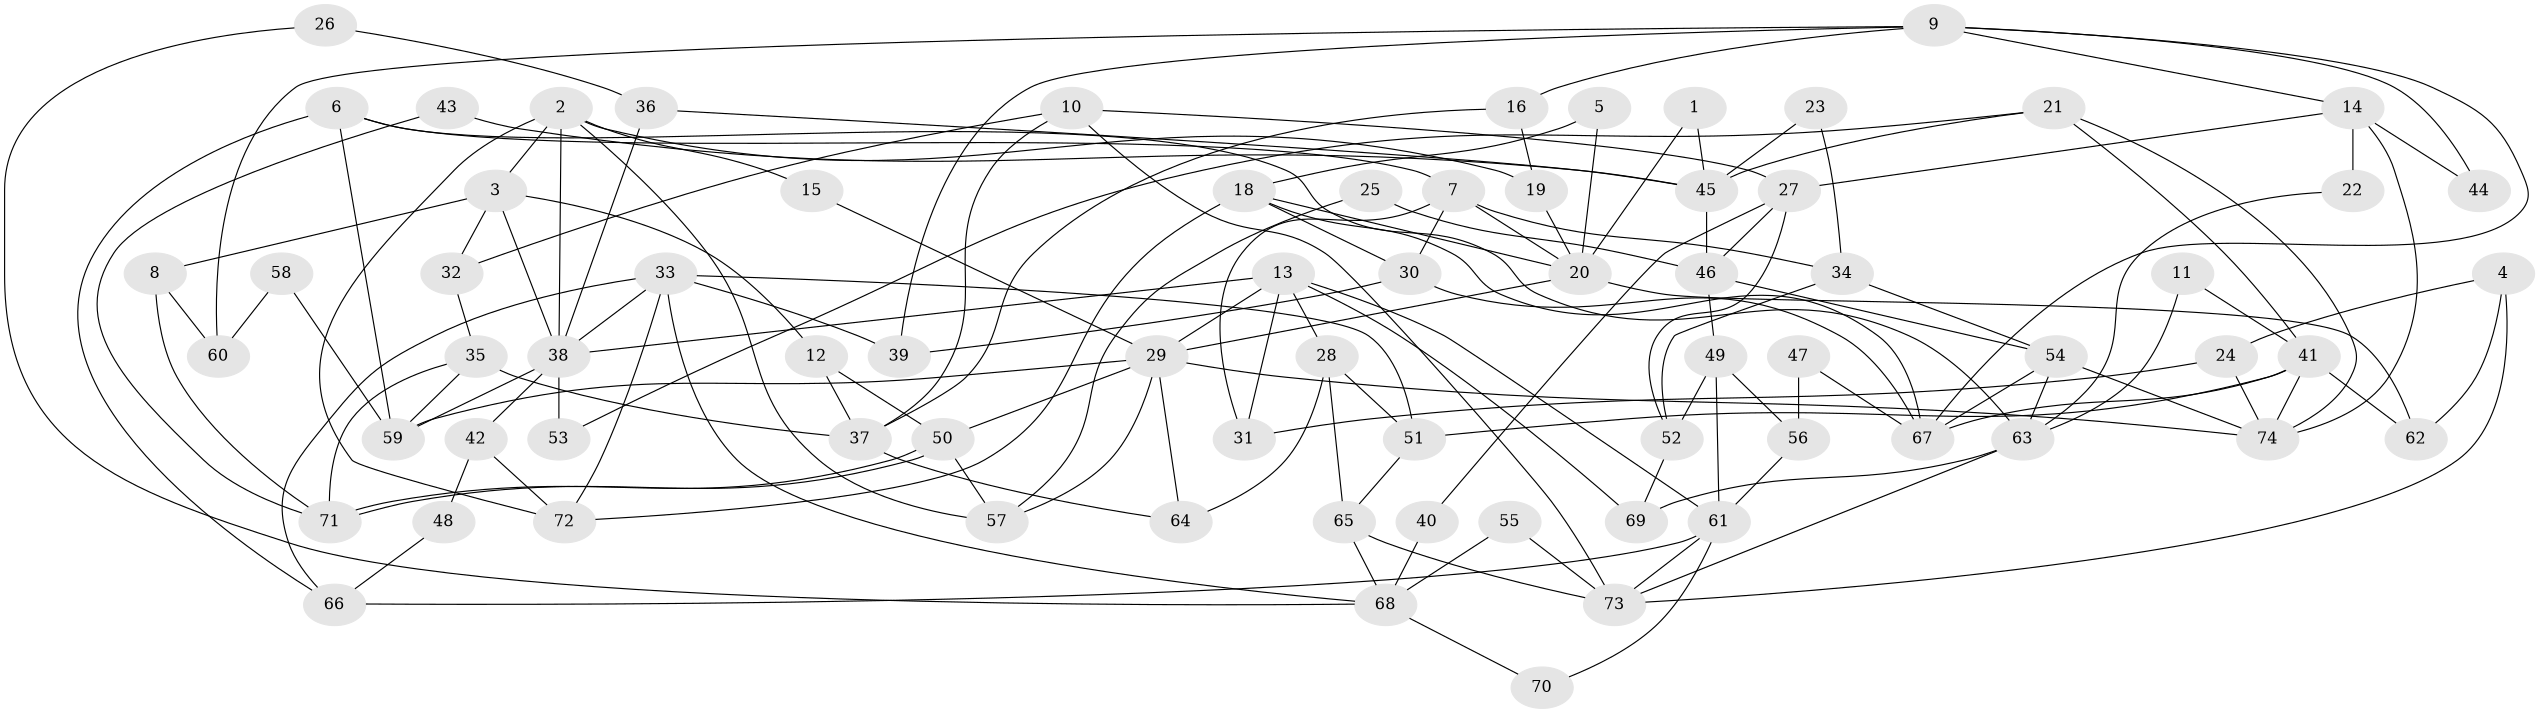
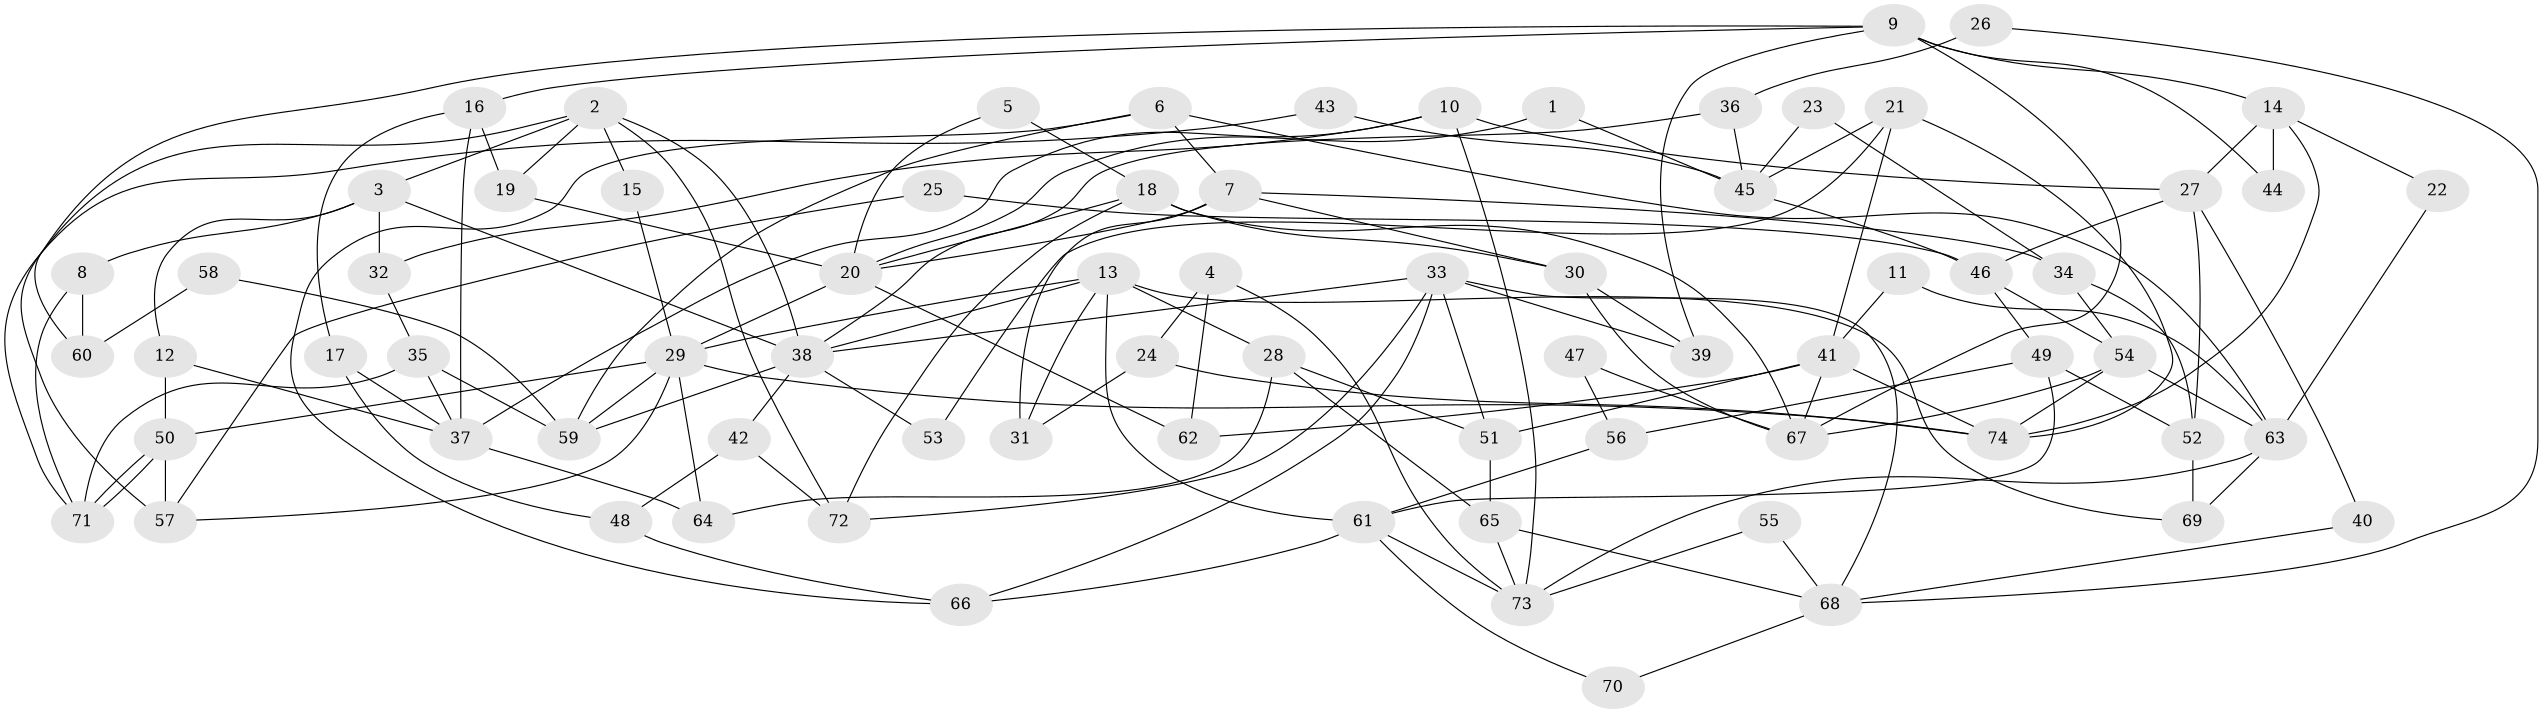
node "17": added
